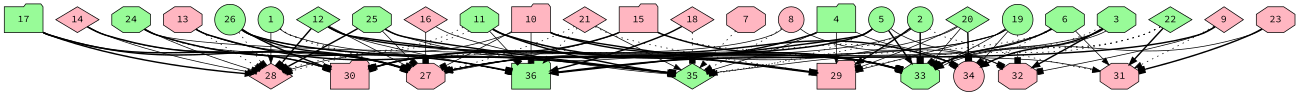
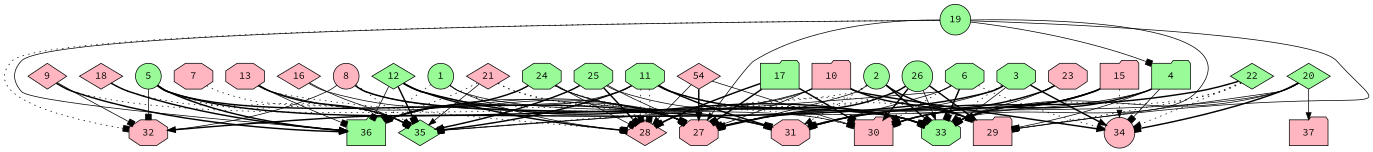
node "14": label "14" -> "54"
edge "19" -> "34": now "19" -> "4"
edge "11" -> "31": added
edge "8" -> "31": added
node "37": added
